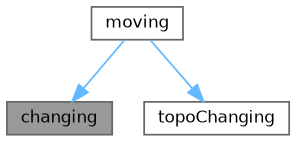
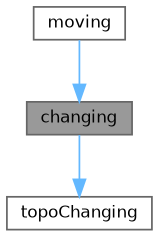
edge "moving" -> "topoChanging": now "changing" -> "topoChanging"
